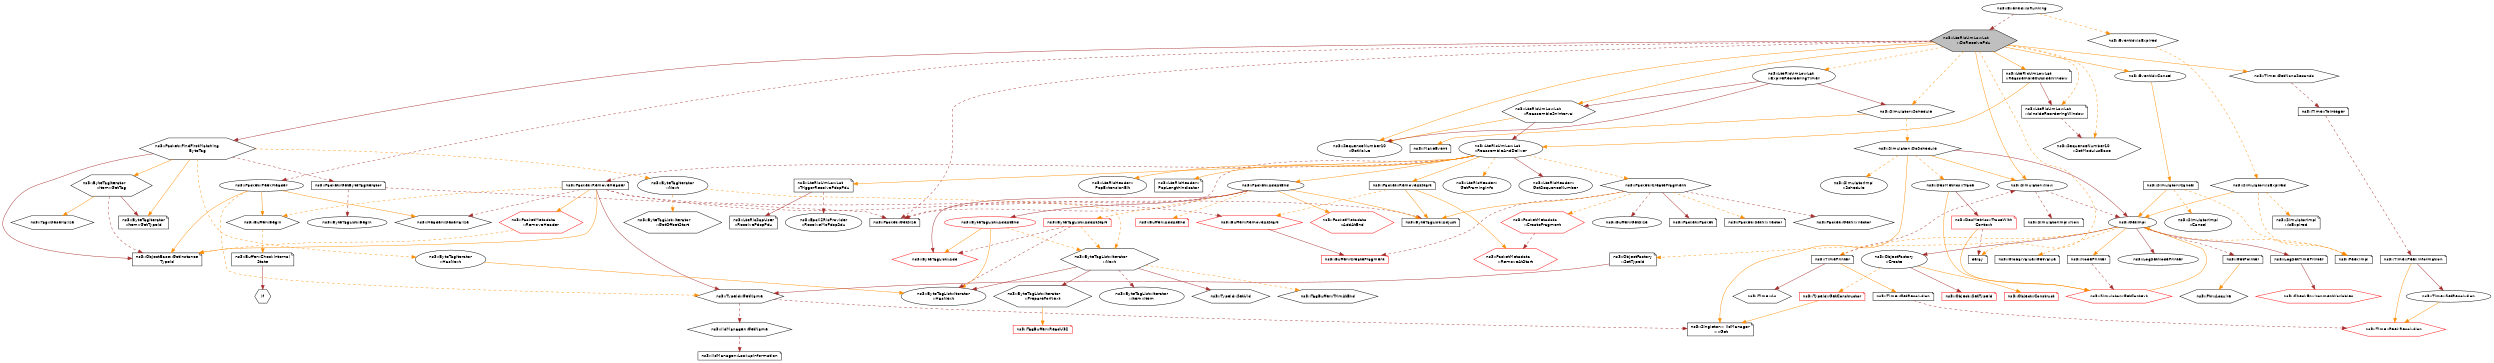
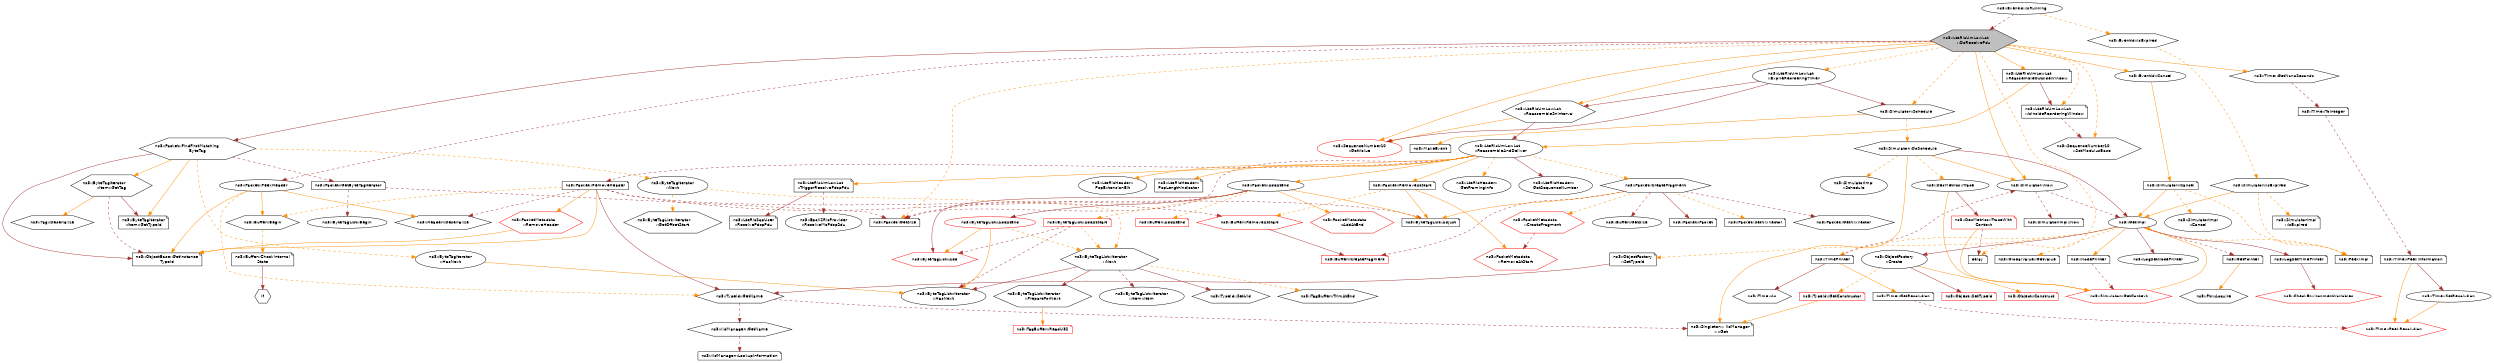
edge "ns3::LteRlcUmLowLat ::DoReceivePdu" -> "ns3::Packet::GetSize": color brown -> darkorange
node "ns3::SequenceNumber10 ::GetValue": color black -> red
edge "ns3::PacketMetadata ::RemoveHeader" -> "ns3::ObjectBase::GetInstance TypeId": style dashed -> solid
